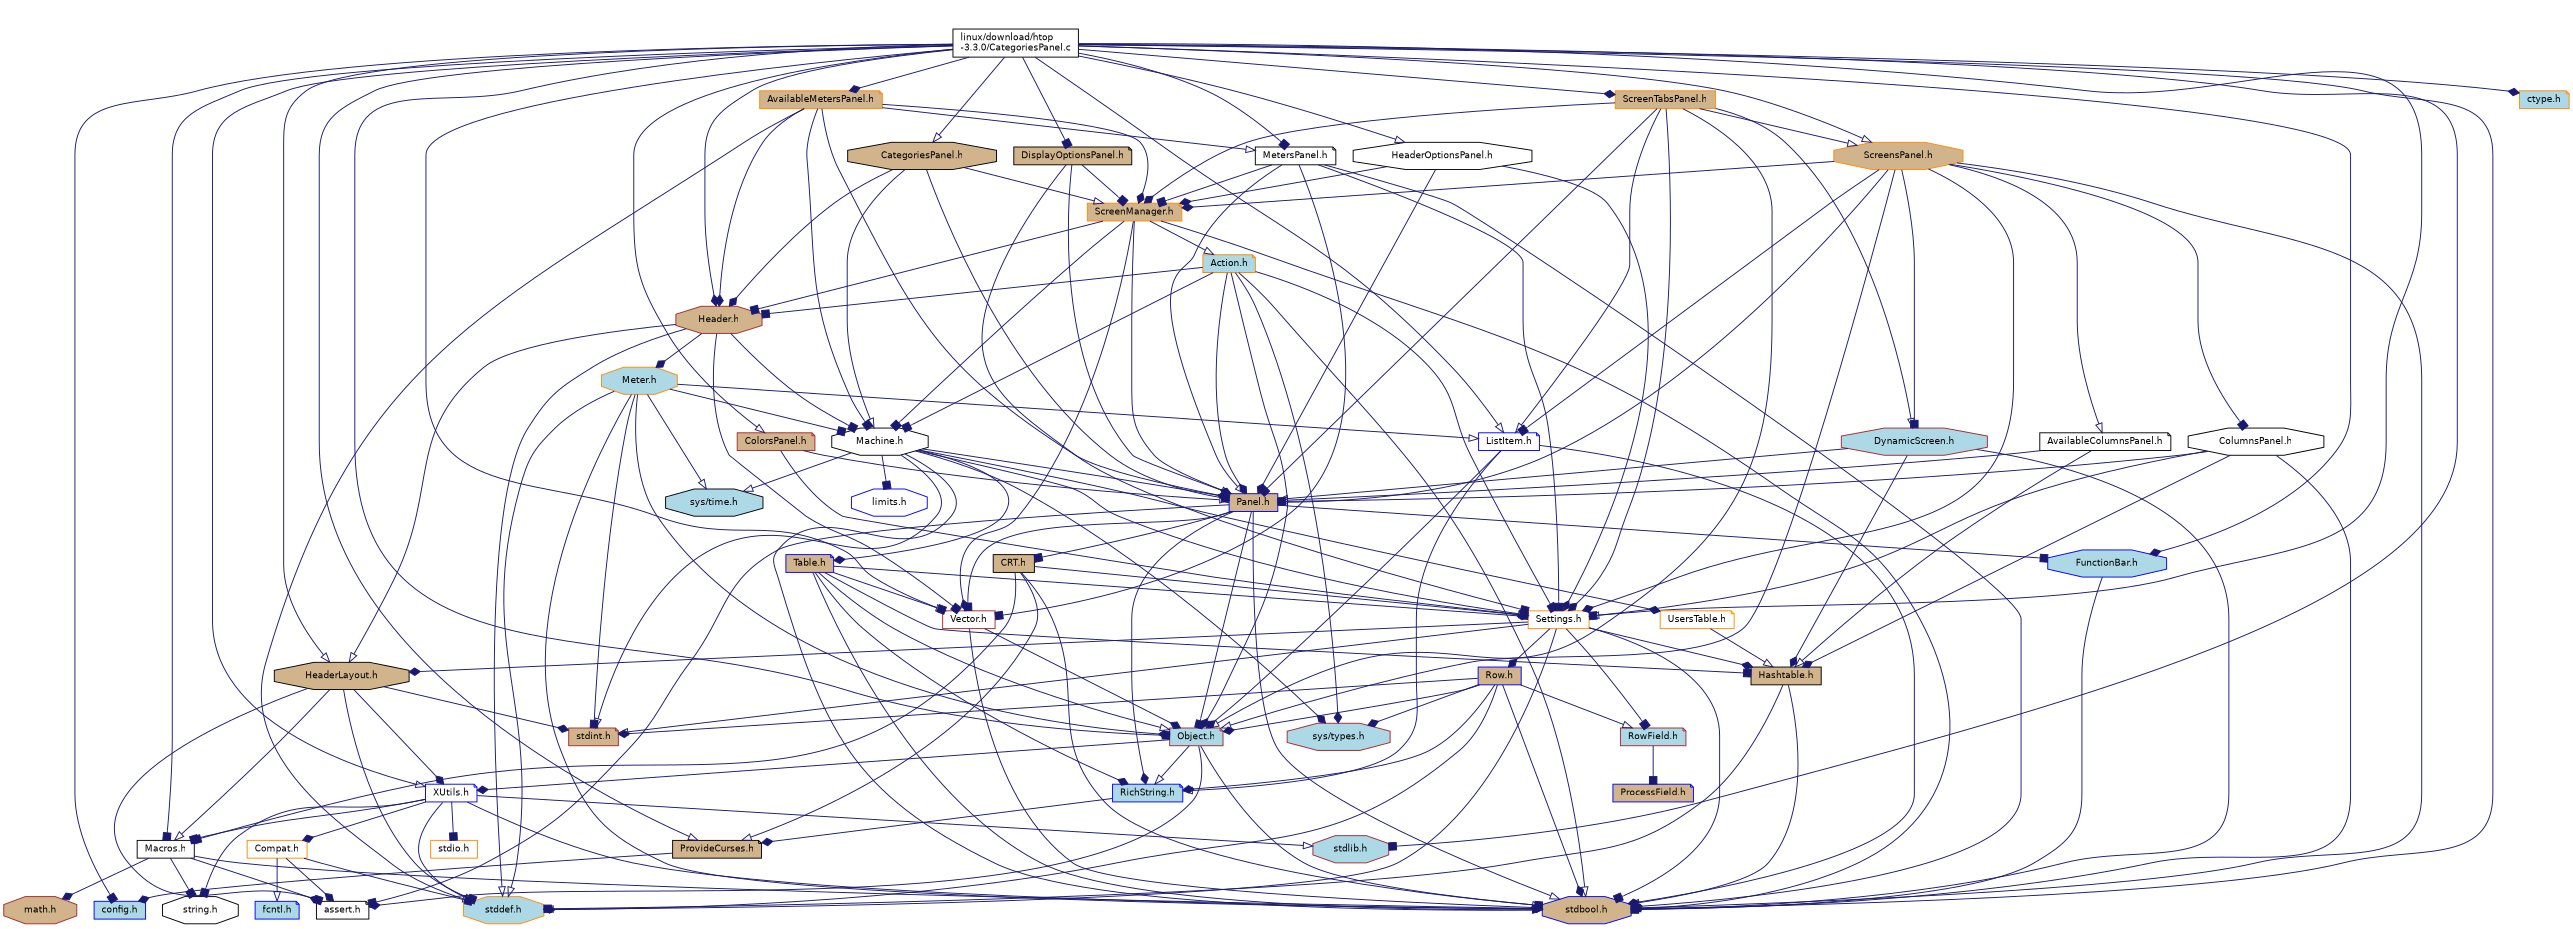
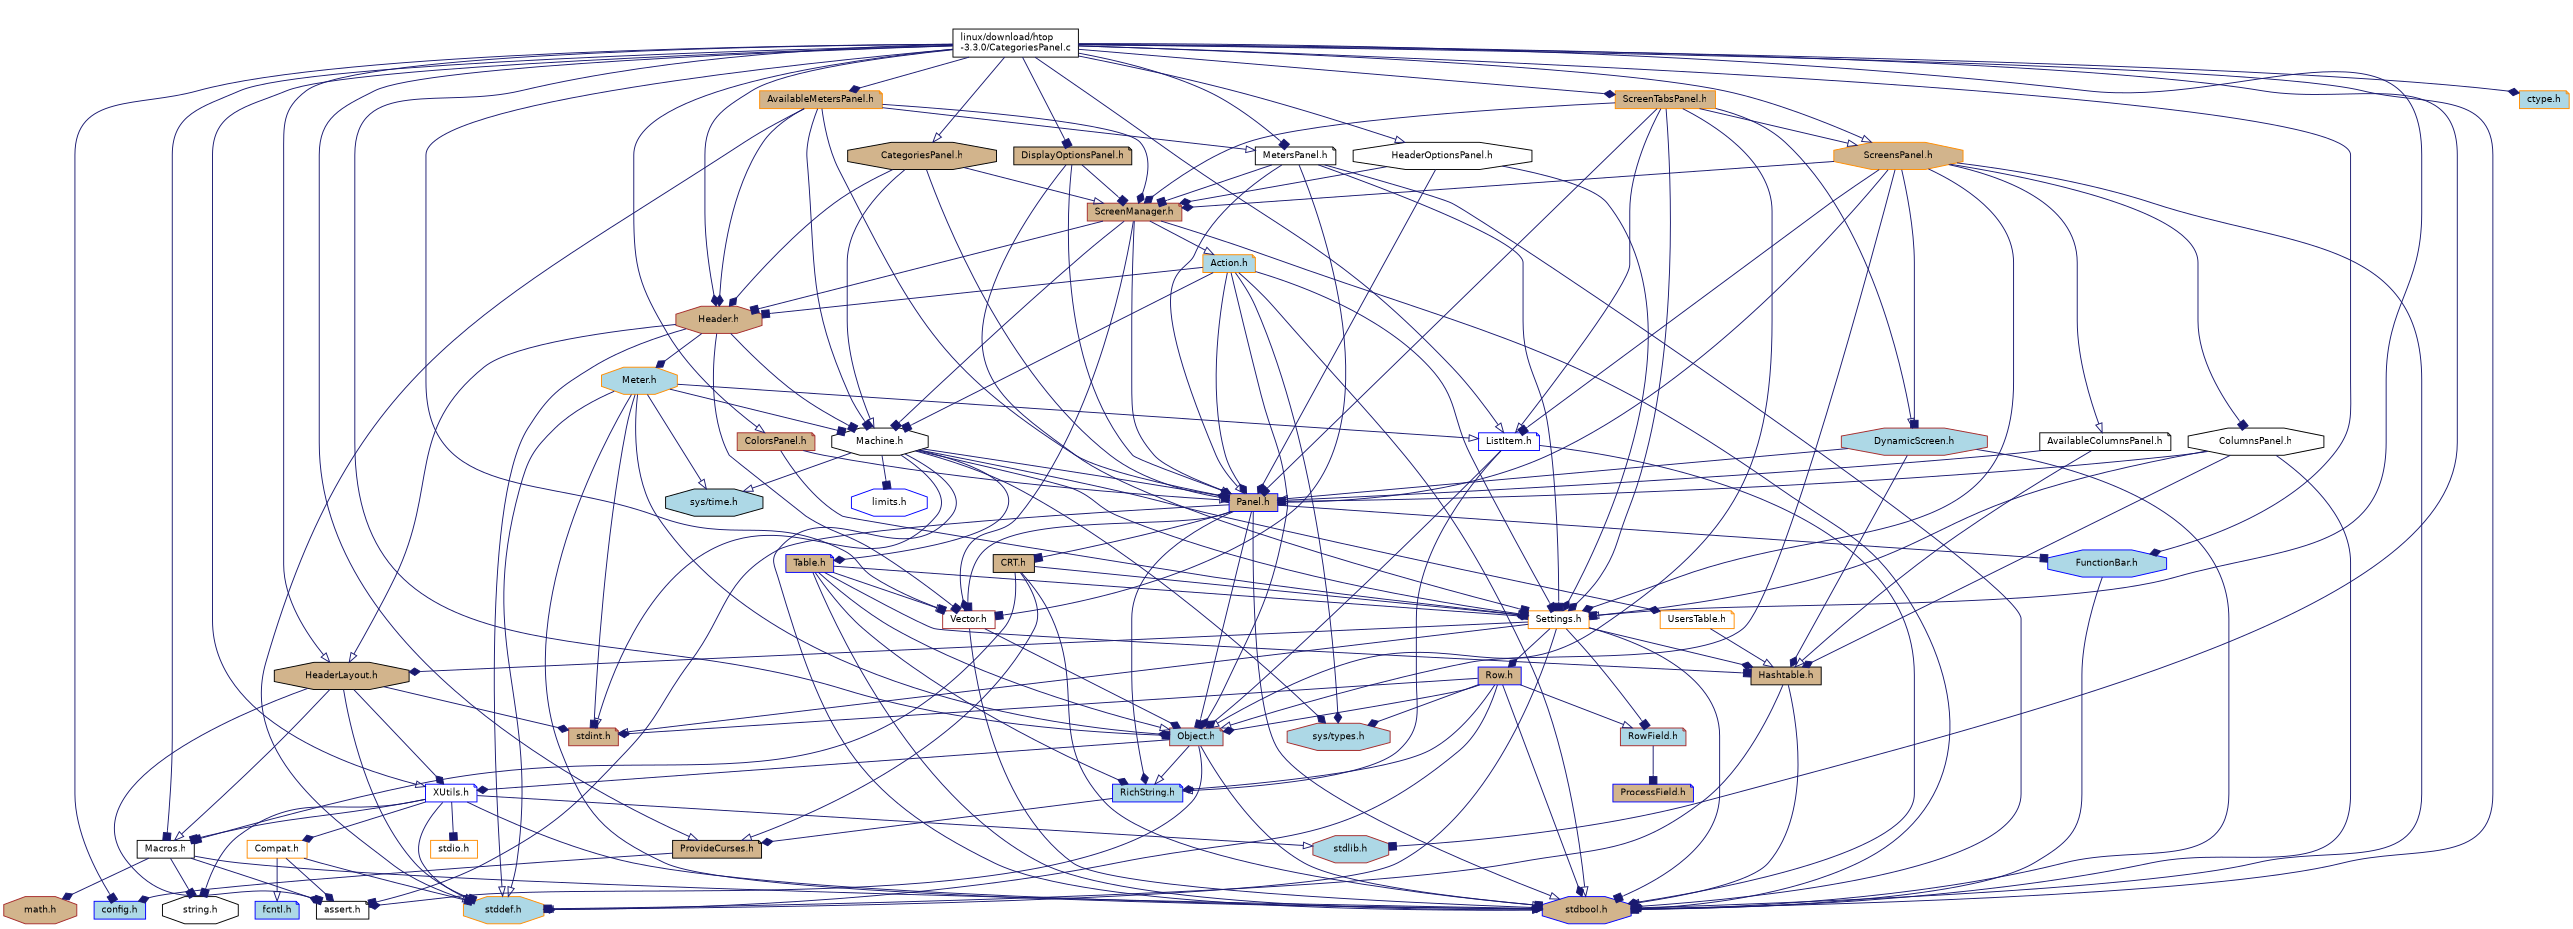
node "ScreenManager.h": color darkorange -> brown
